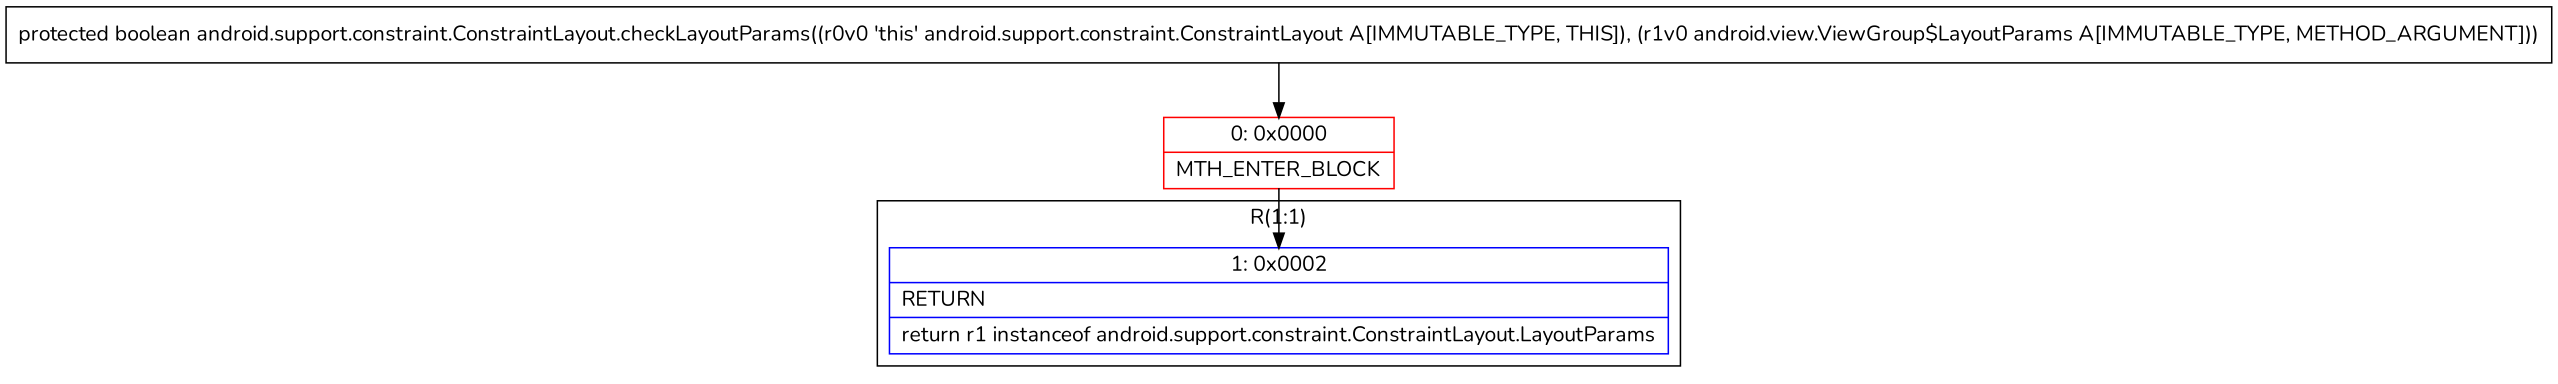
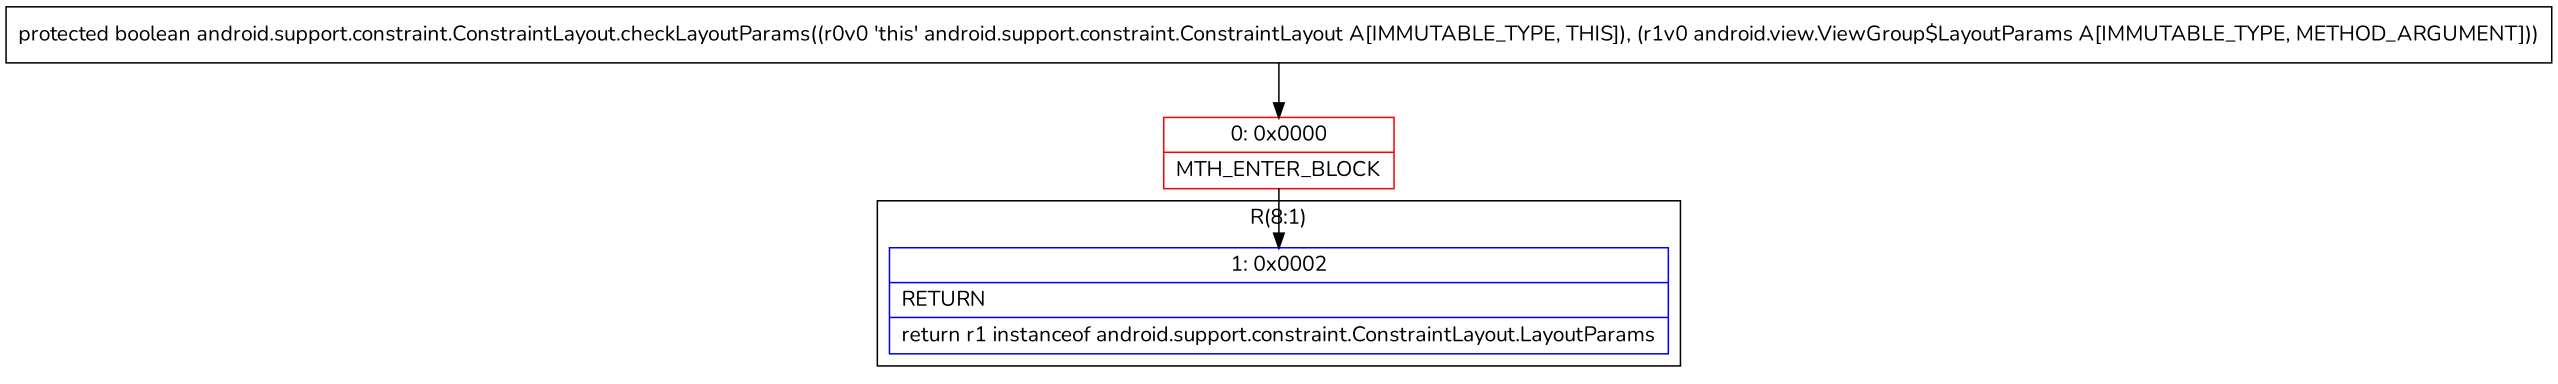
cluster "R(1:1)": label "R(1:1)" -> "R(8:1)"
